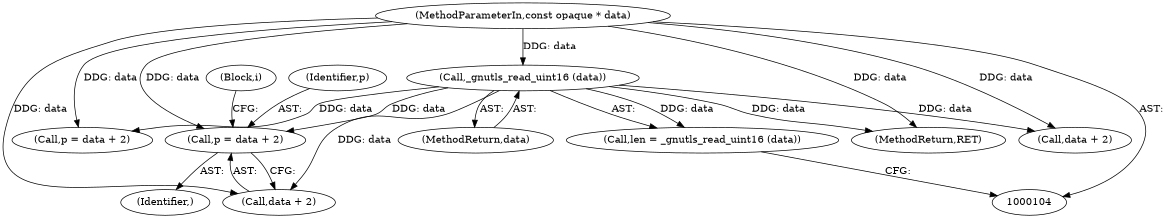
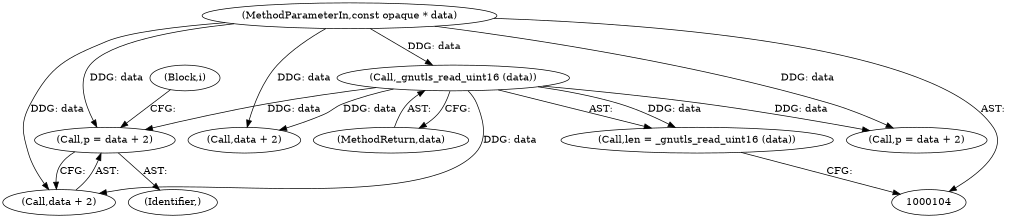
node "(Identifier,p)": removed
edge "(Call,_gnutls_read_uint16 (data))" -> "(MethodReturn,data)": label "AST: " -> "CFG: "
node "(MethodReturn,RET)": removed
